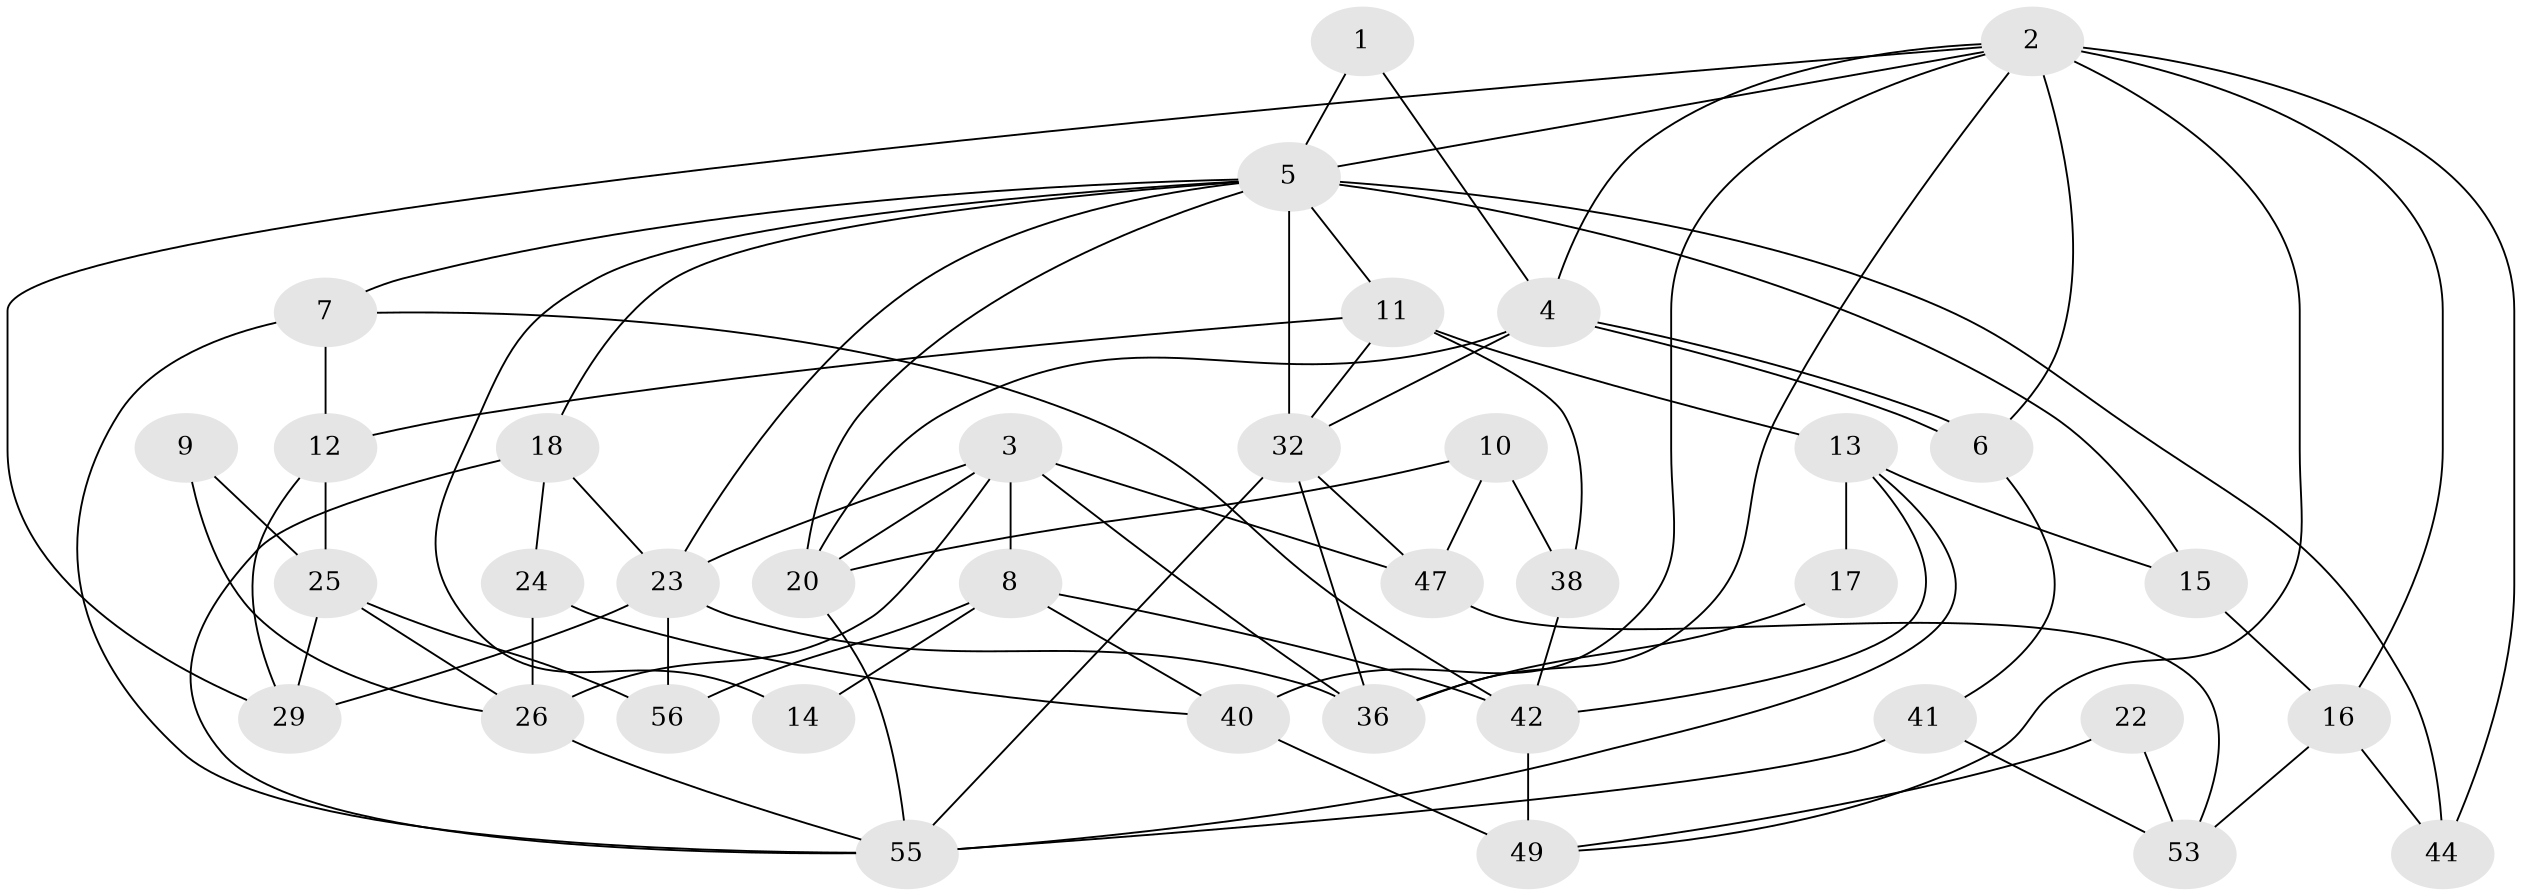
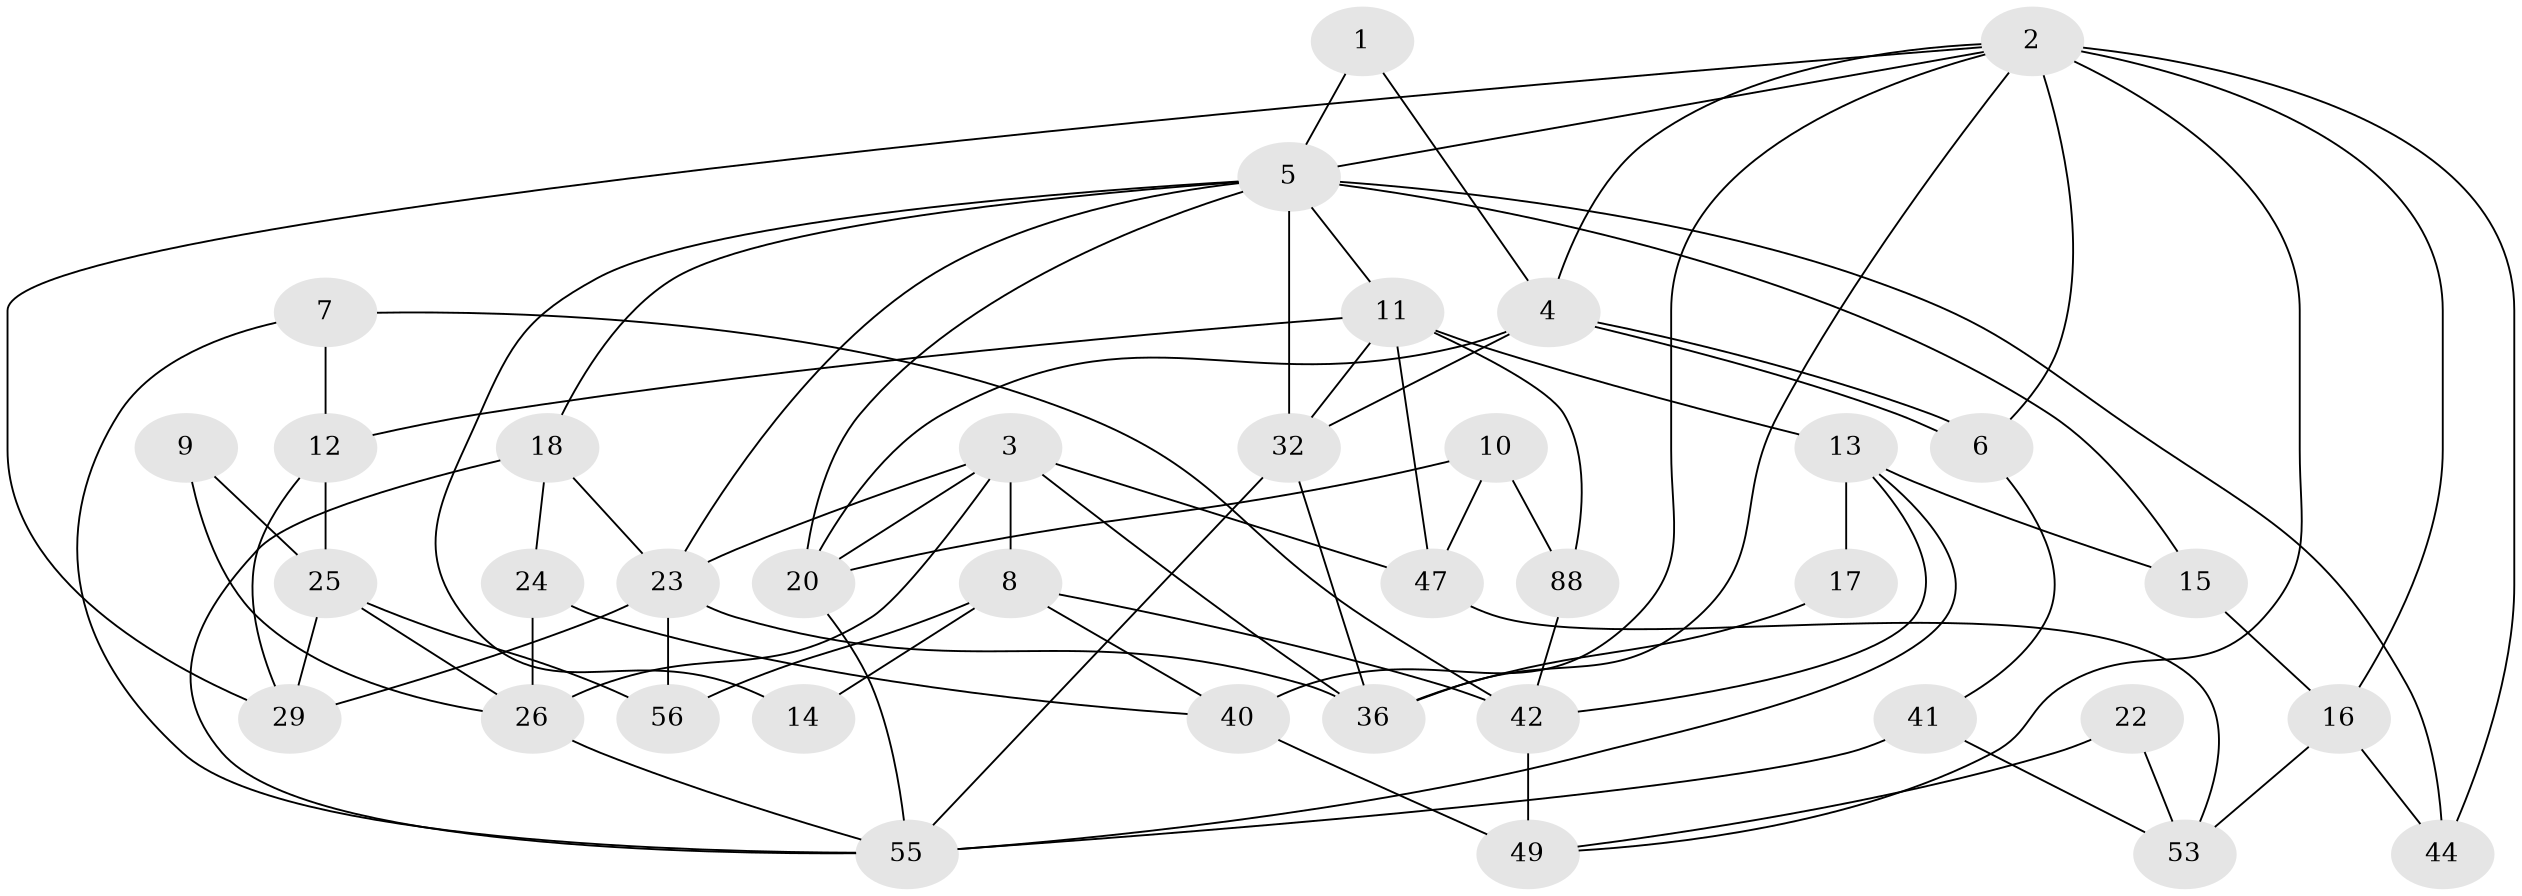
edge "5" -- "7": removed
edge "32" -- "47": now "11" -- "47"
node "38": label "38" -> "88"
